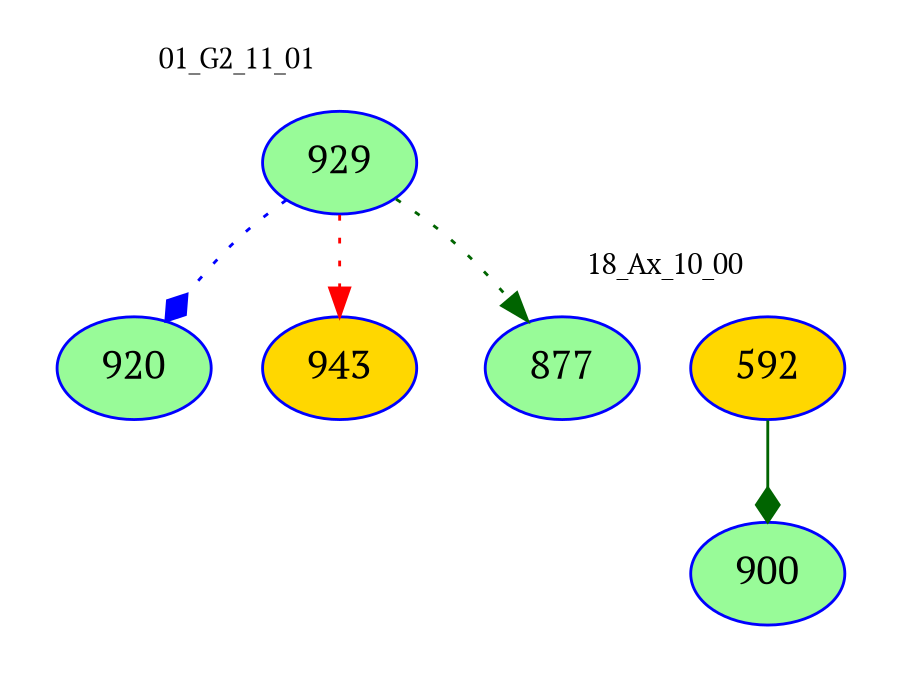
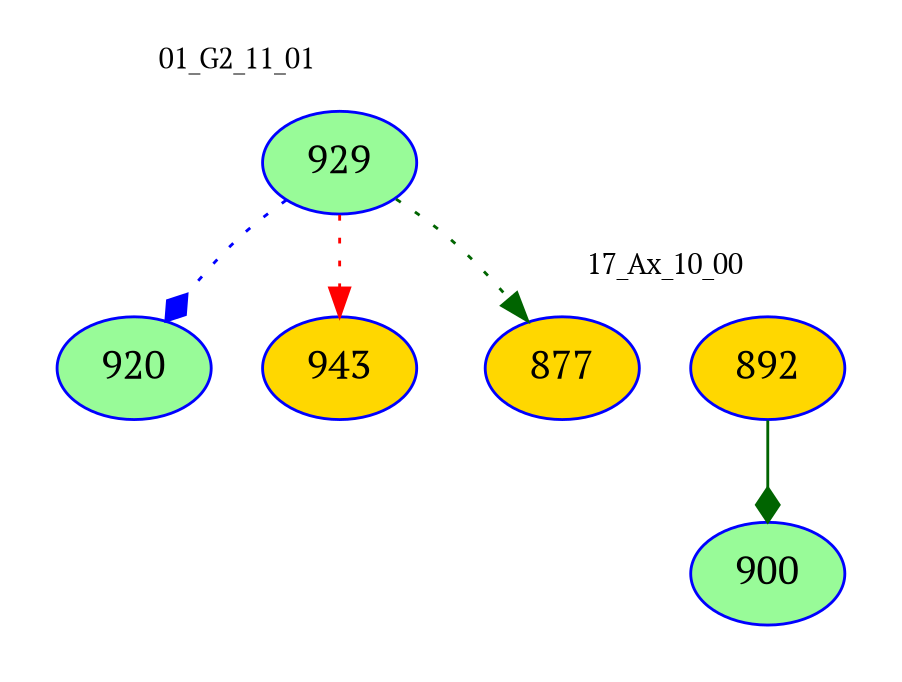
cluster "18_Ax_10_00": label "18_Ax_10_00" -> "17_Ax_10_00"
node "877": fillcolor palegreen -> gold
node "592": label "592" -> "892"
